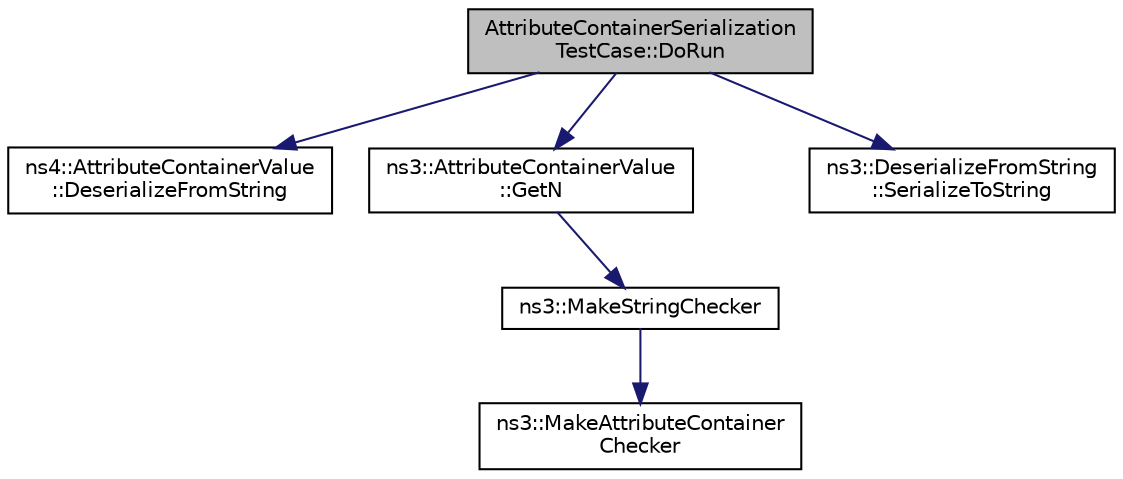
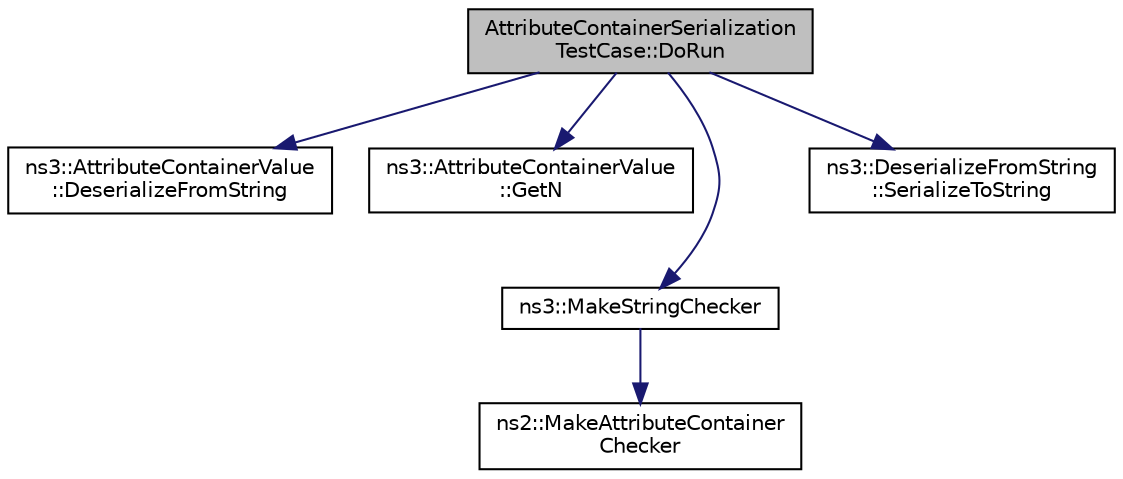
node "ns4::AttributeContainerValue ::DeserializeFromString": label "ns4::AttributeContainerValue ::DeserializeFromString" -> "ns3::AttributeContainerValue ::DeserializeFromString"
edge "ns3::AttributeContainerValue ::GetN" -> "ns3::MakeStringChecker": now "AttributeContainerSerialization TestCase::DoRun" -> "ns3::MakeStringChecker"
node "ns3::MakeAttributeContainer Checker": label "ns3::MakeAttributeContainer Checker" -> "ns2::MakeAttributeContainer Checker"
